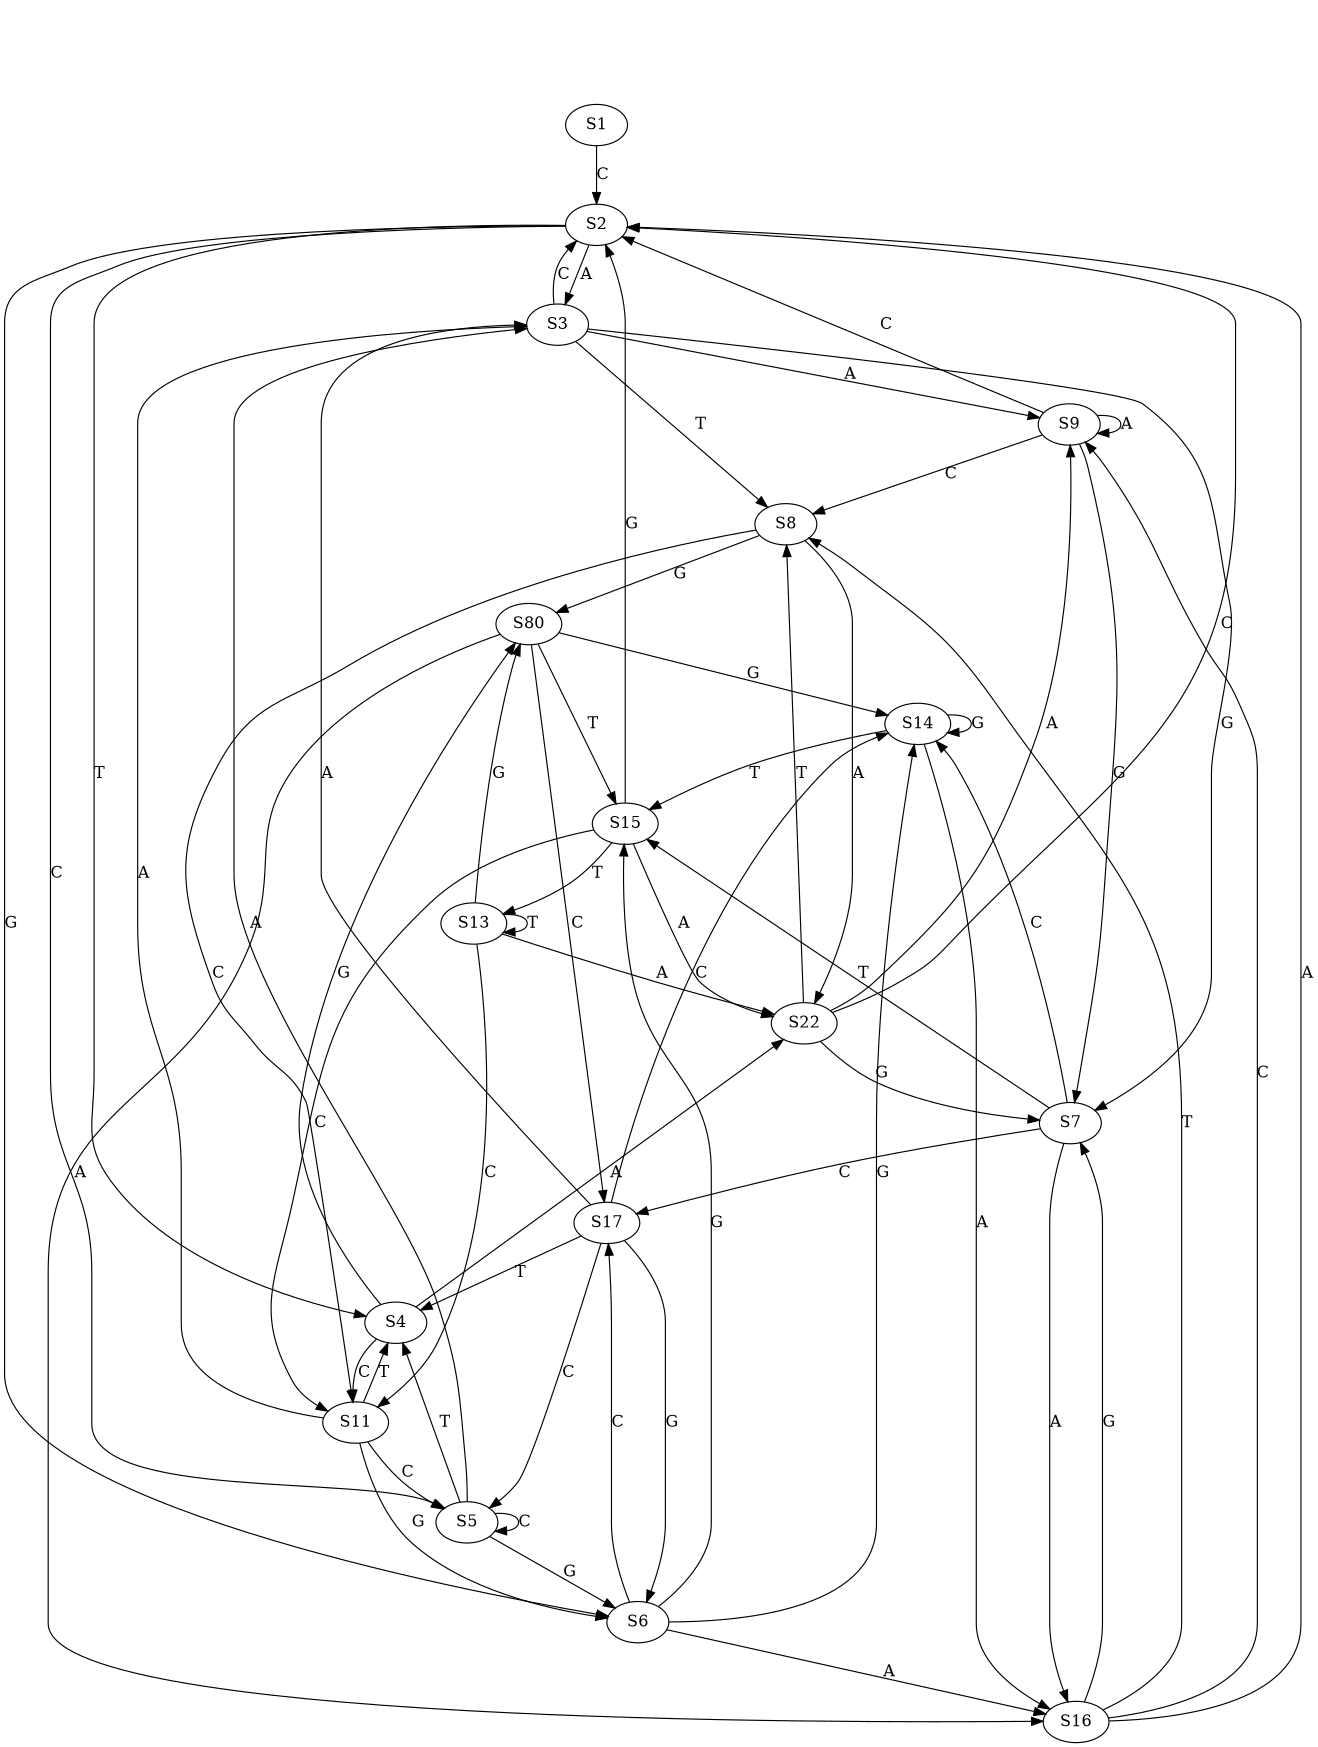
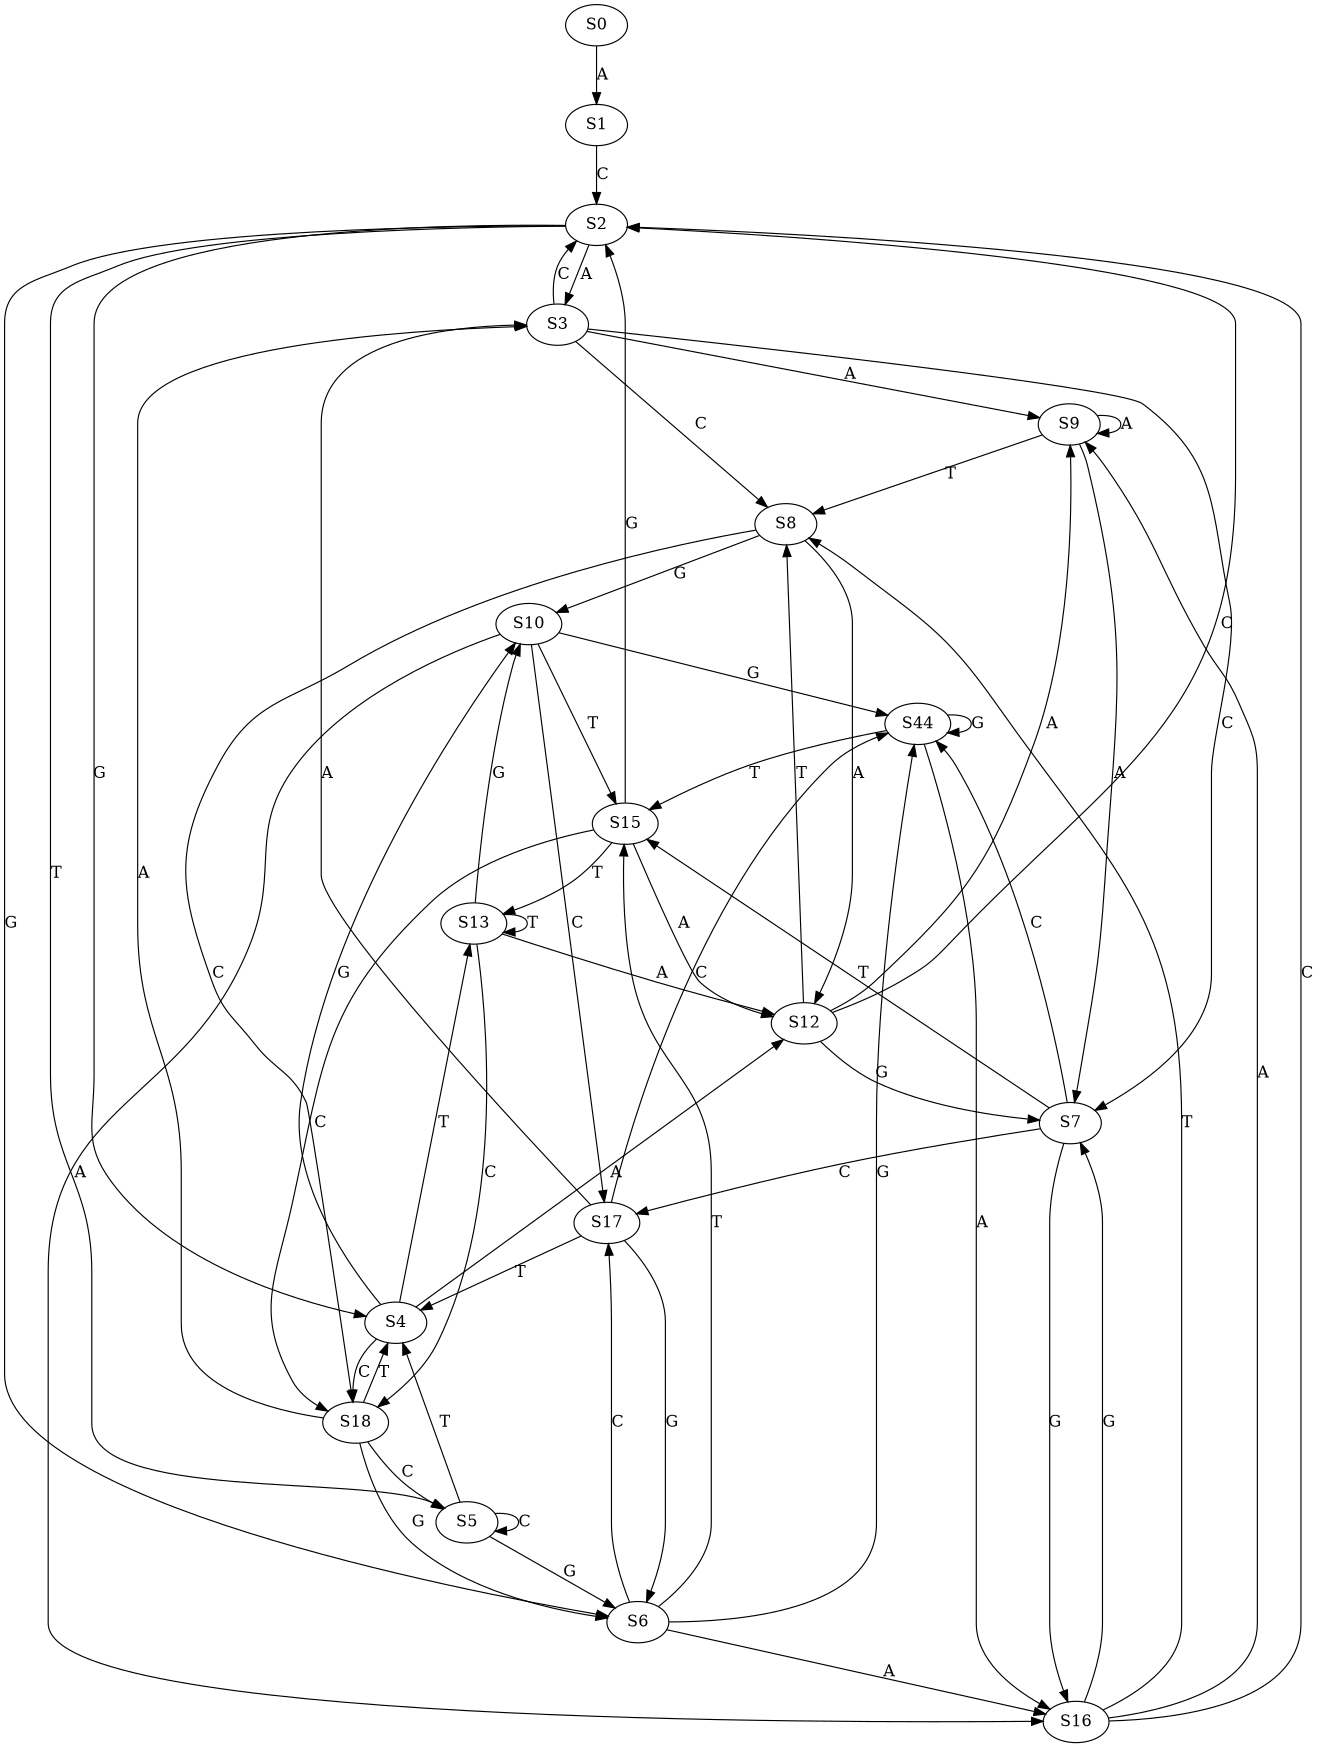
node "S0": added
edge "S9" -> "S2": removed, label "C"
edge "S3" -> "S8": label "T" -> "C"
edge "S9" -> "S8": label "C" -> "T"
node "S80": label "S80" -> "S10"
node "S14": label "S14" -> "S44"
edge "S3" -> "S7": label "G" -> "C"
edge "S2" -> "S4": label "T" -> "G"
edge "S9" -> "S7": label "G" -> "A"
edge "S5" -> "S3": removed, label "A"
edge "S2" -> "S5": label "C" -> "T"
edge "S16" -> "S2": label "A" -> "C"
node "S22": label "S22" -> "S12"
edge "S16" -> "S9": label "C" -> "A"
edge "S4" -> "S13": added, label "T"
edge "S6" -> "S15": label "G" -> "T"
edge "S17" -> "S5": removed, label "C"
node "S11": label "S11" -> "S18"
edge "S7" -> "S16": label "A" -> "G"
